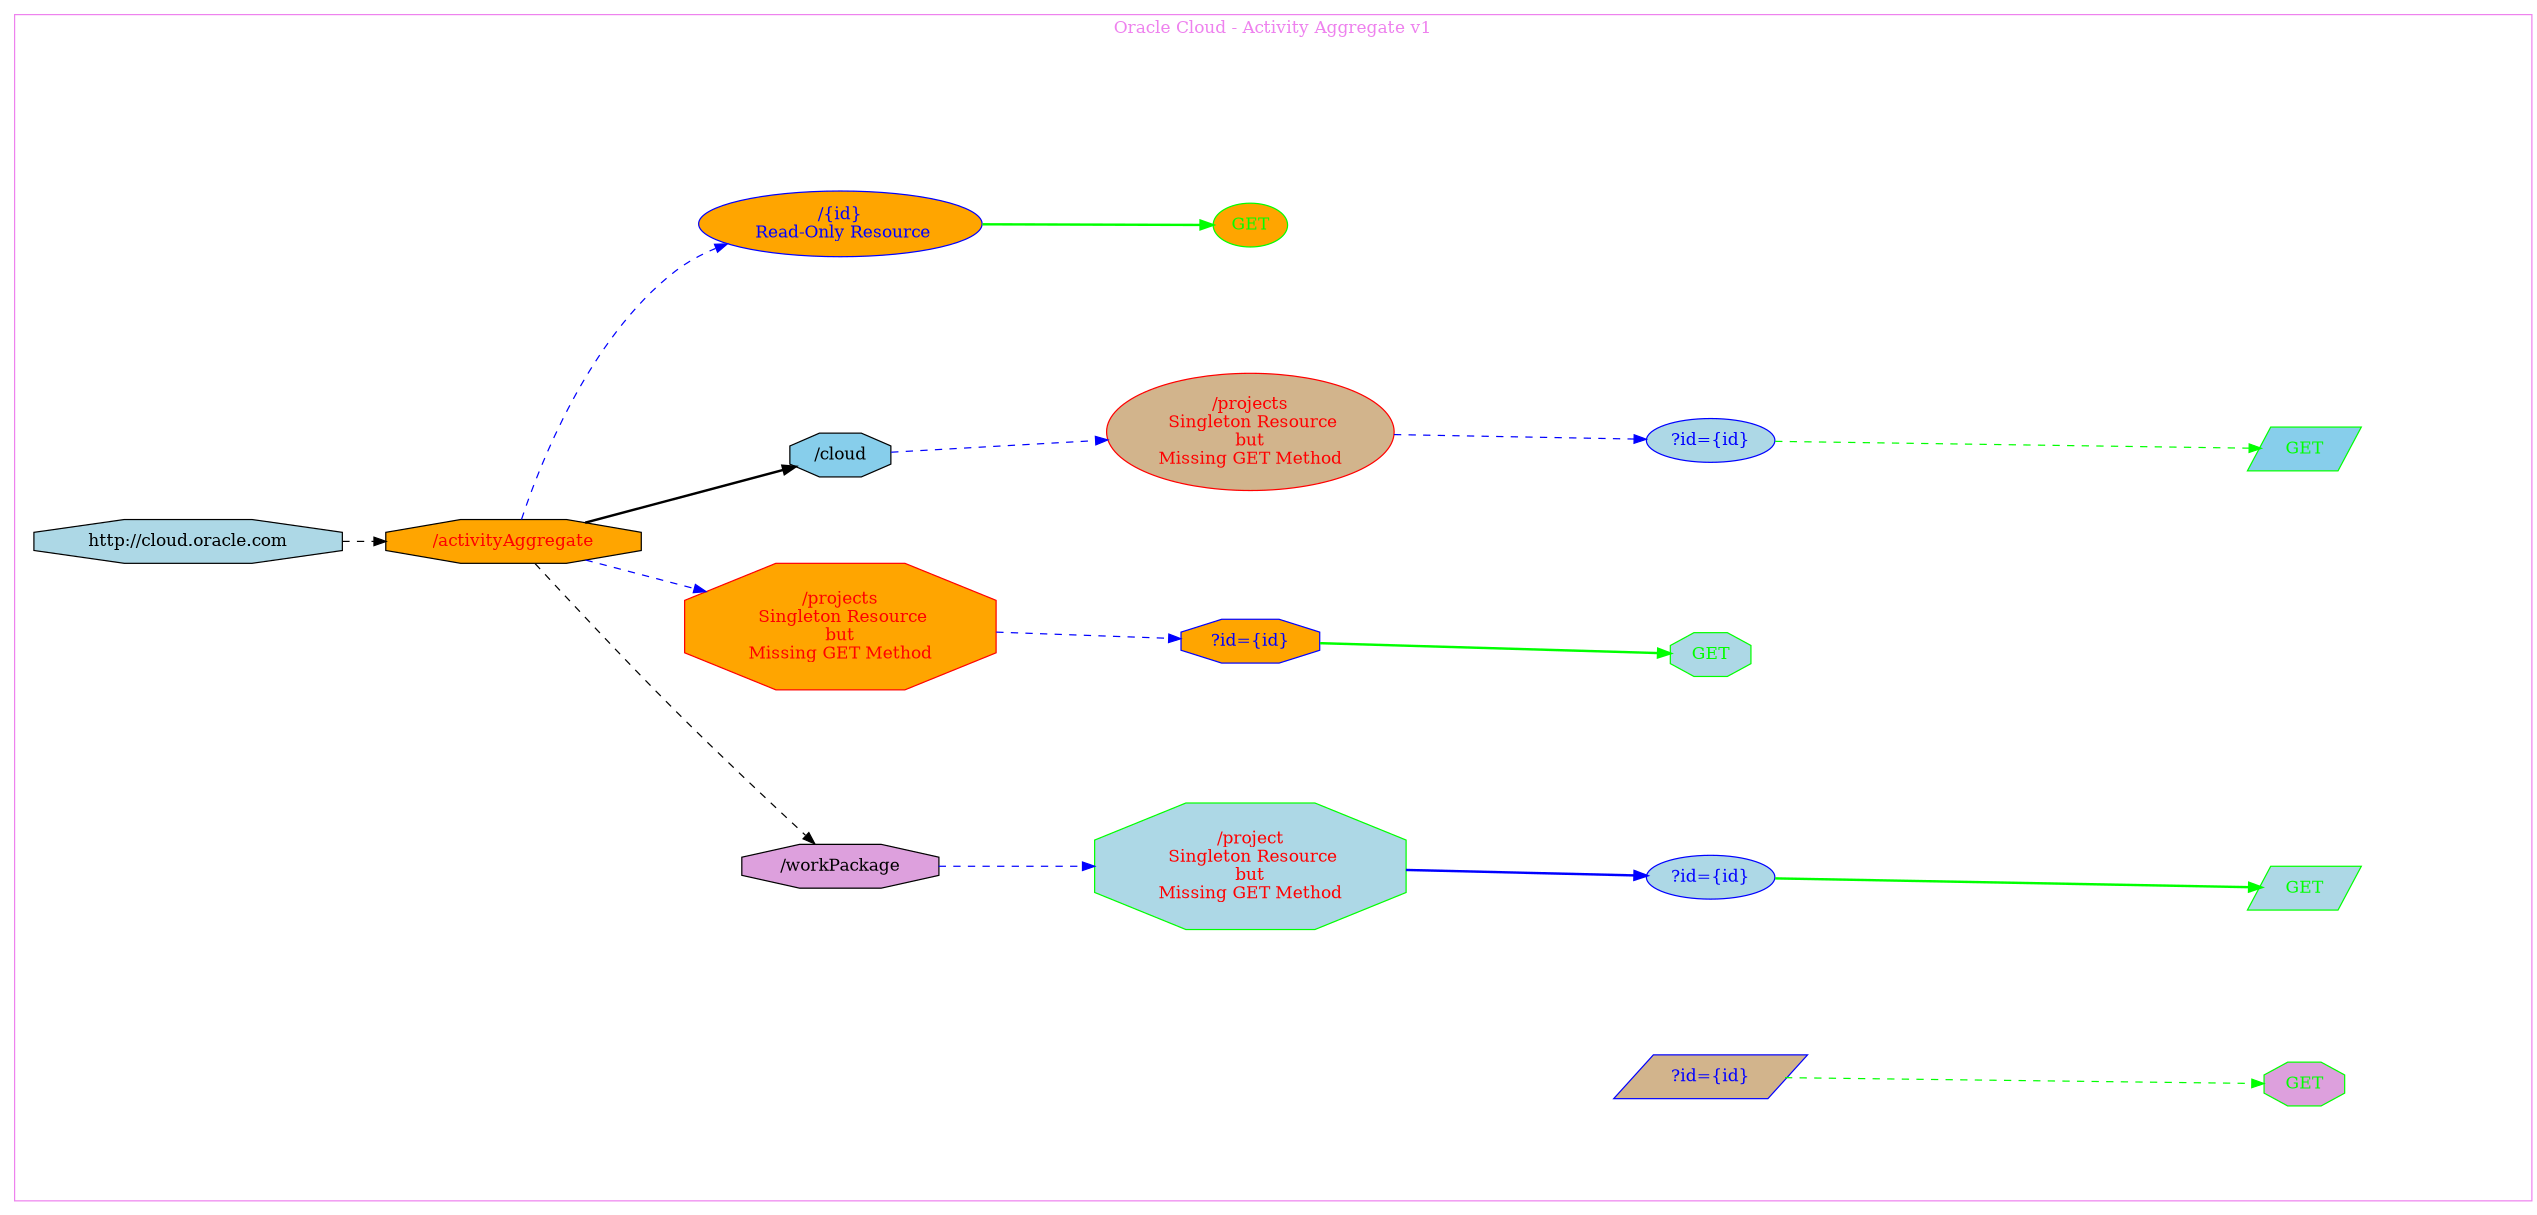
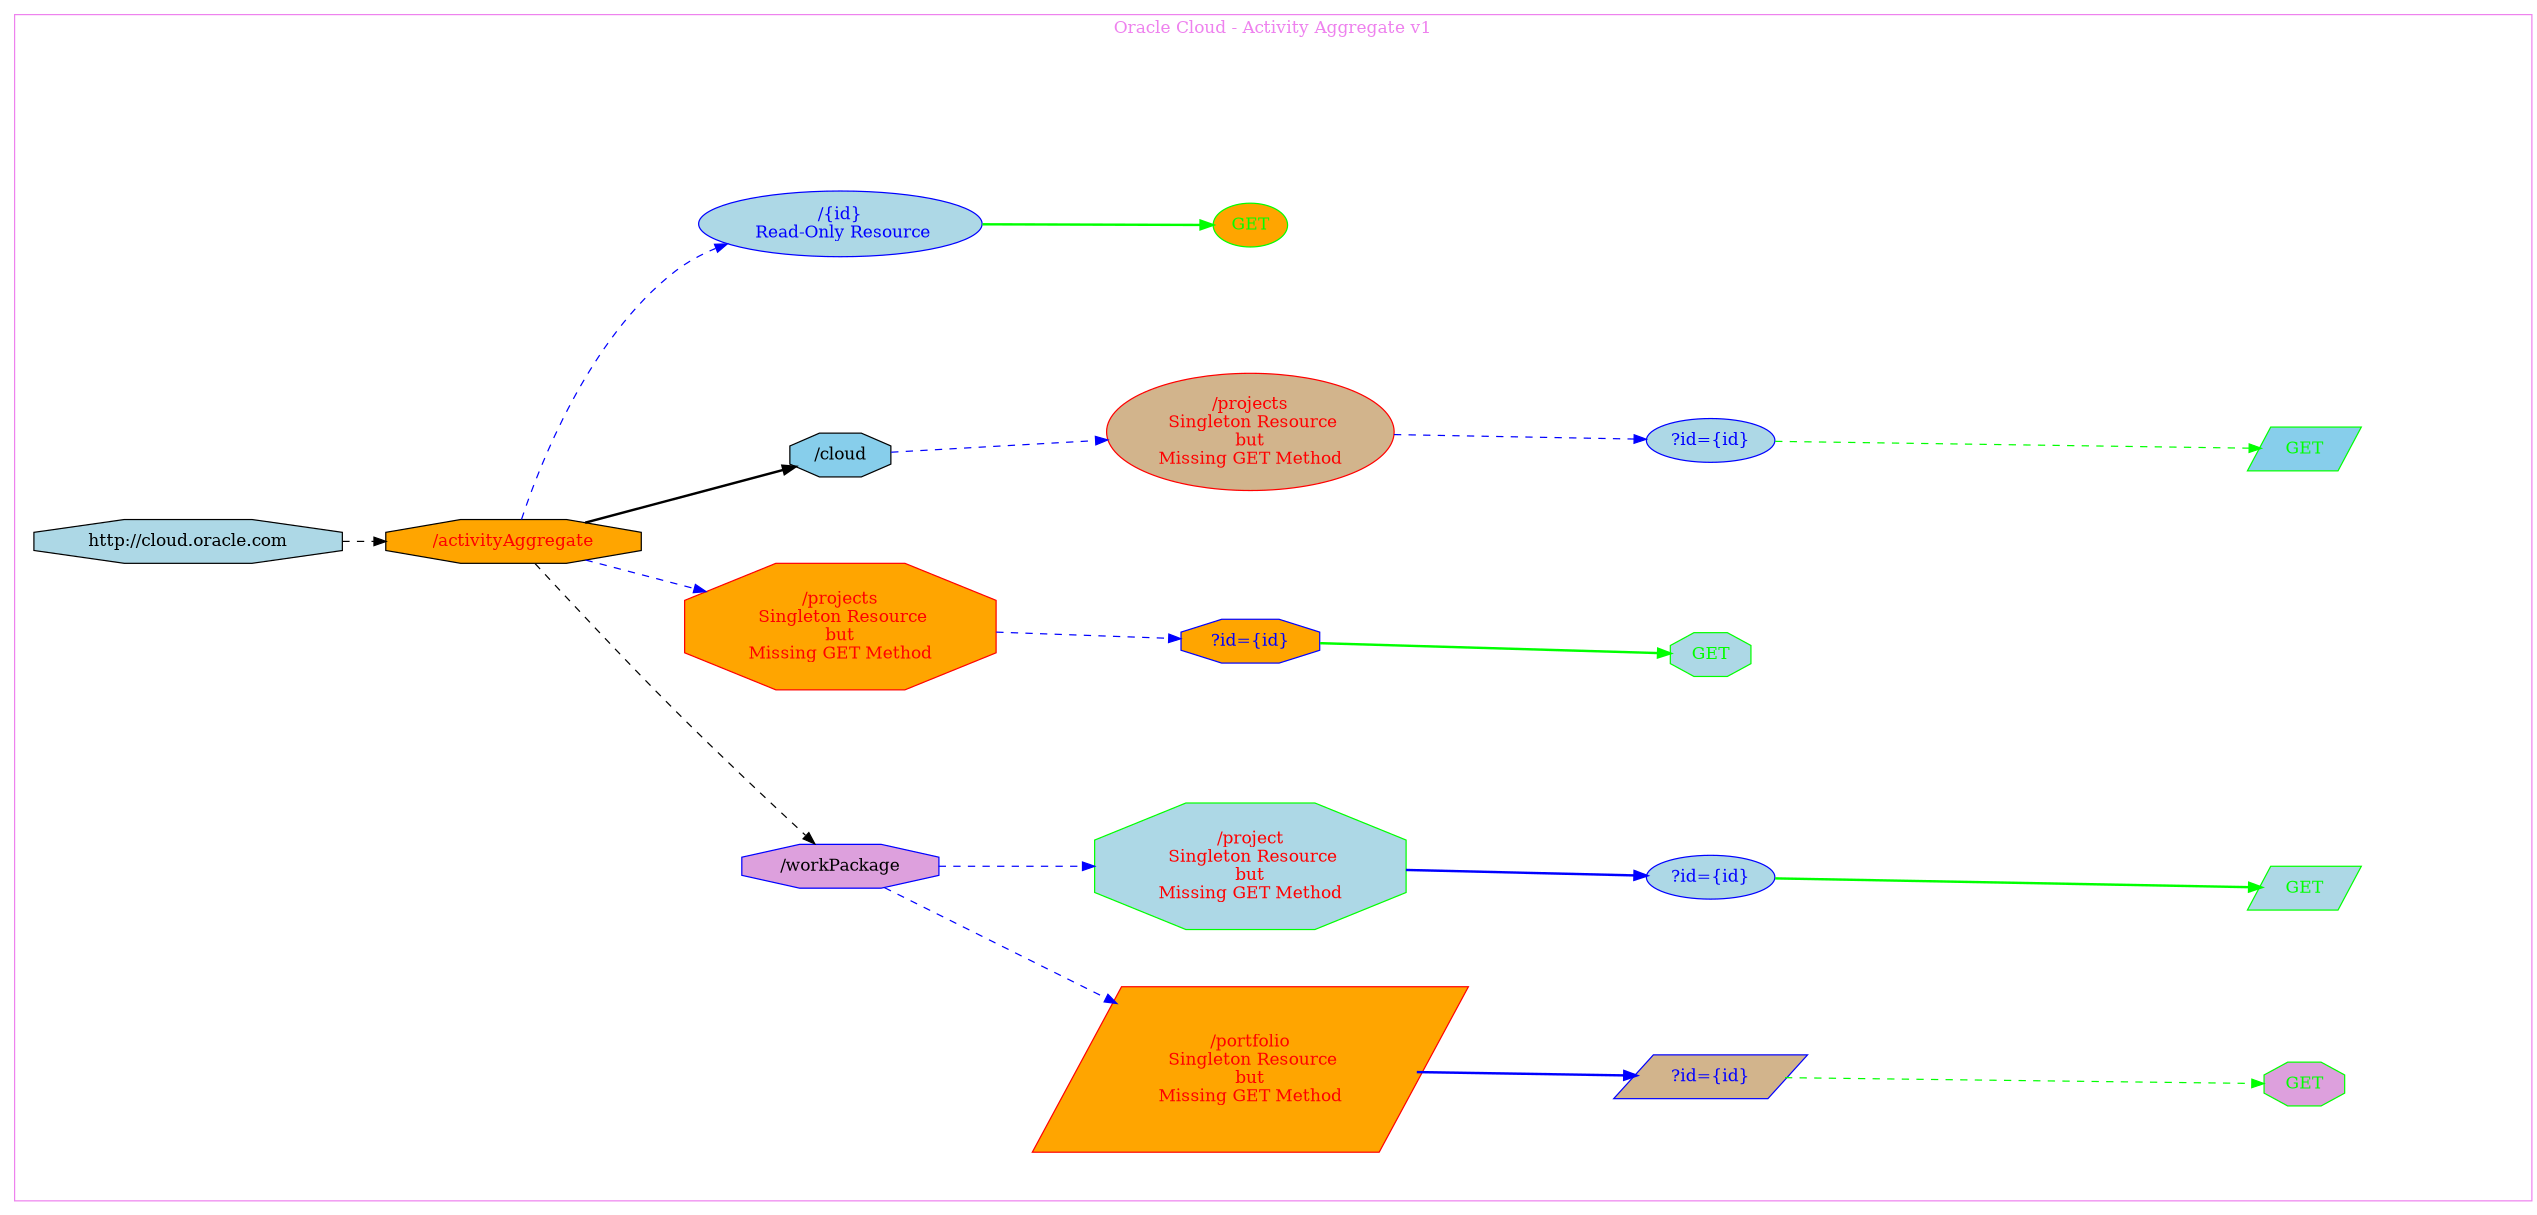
node "/{id} Read-Only Resource": fillcolor orange -> lightblue
node "/workPackage": color black -> blue
node "/portfolio Singleton Resource but Missing GET Method": added
